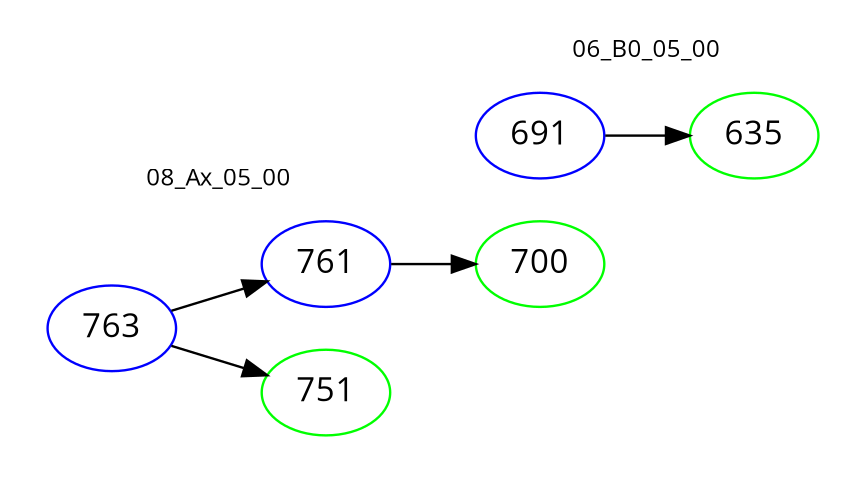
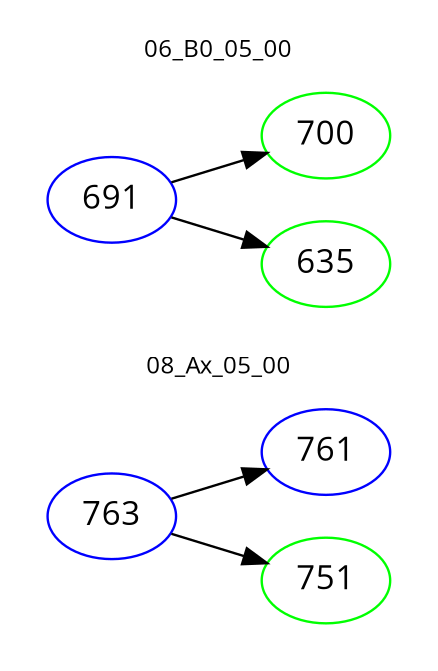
edge "761" -> "700": now "691" -> "700"
